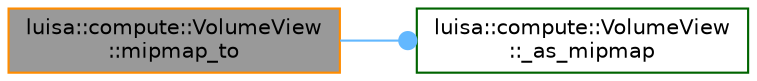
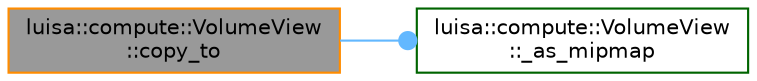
node "luisa::compute::VolumeView ::mipmap_to": label "luisa::compute::VolumeView ::mipmap_to" -> "luisa::compute::VolumeView ::copy_to"
